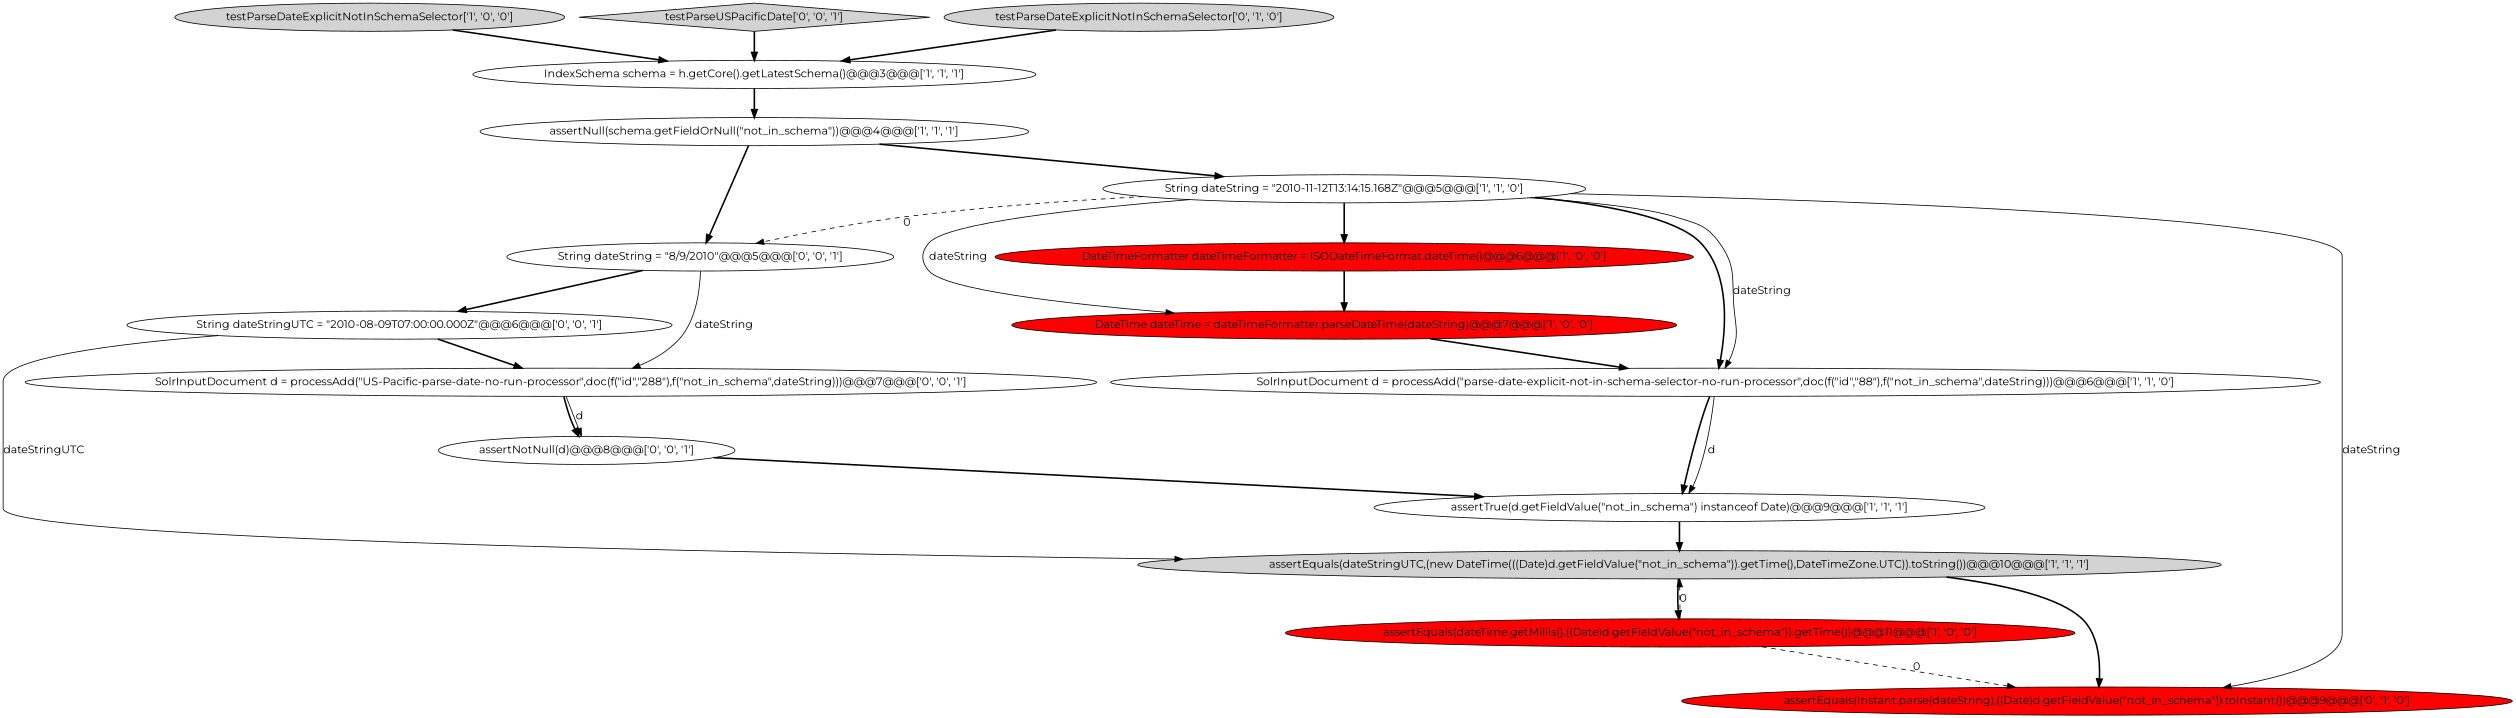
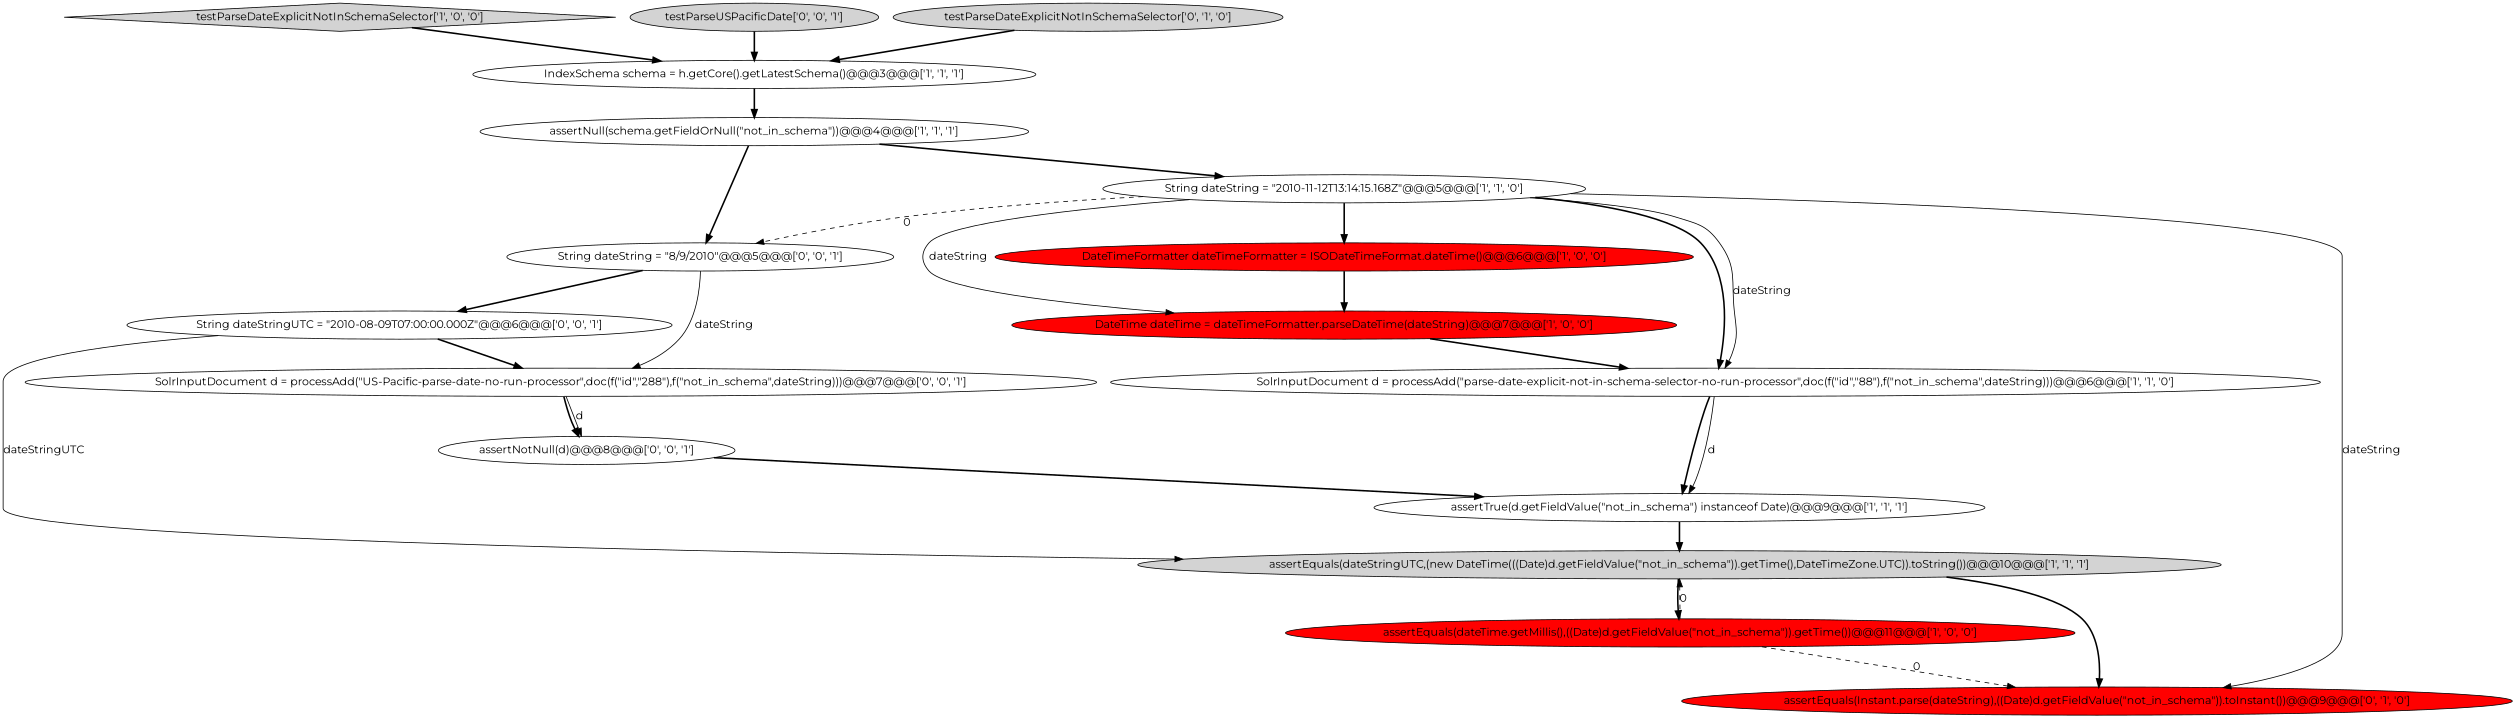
node "testParseDateExplicitNotInSchemaSelector['1', '0', '0']": shape ellipse -> diamond
node "testParseUSPacificDate['0', '0', '1']": shape diamond -> ellipse
